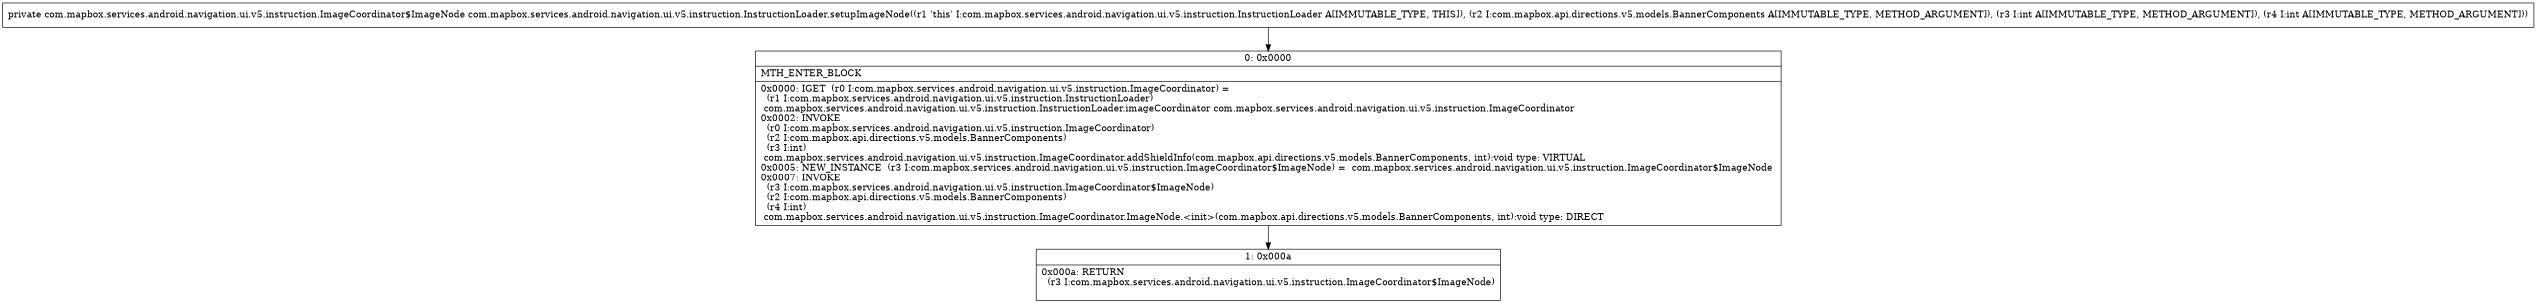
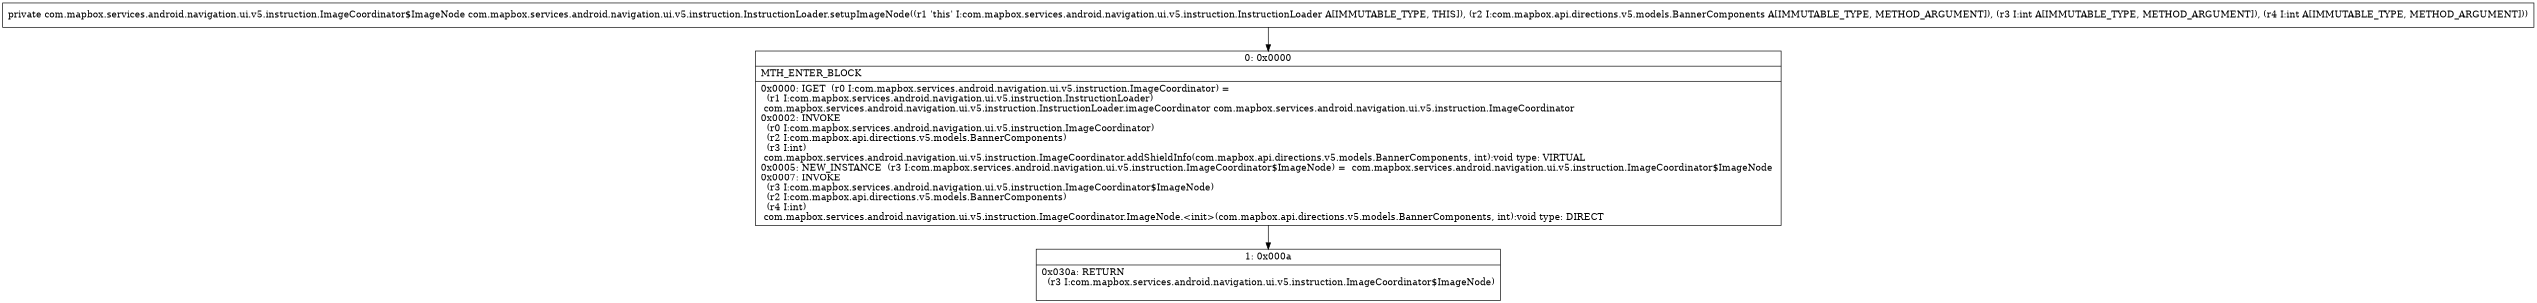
node "1: 0x000a": text "0x000a: RETURN" -> "0x030a: RETURN"
